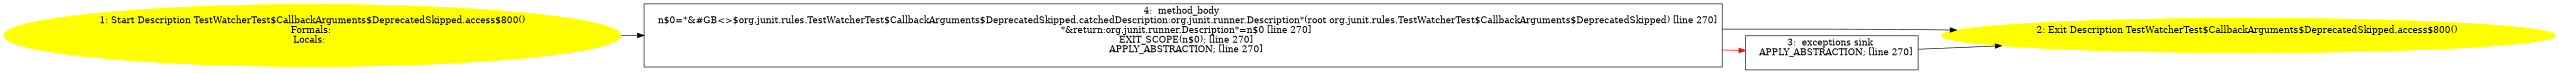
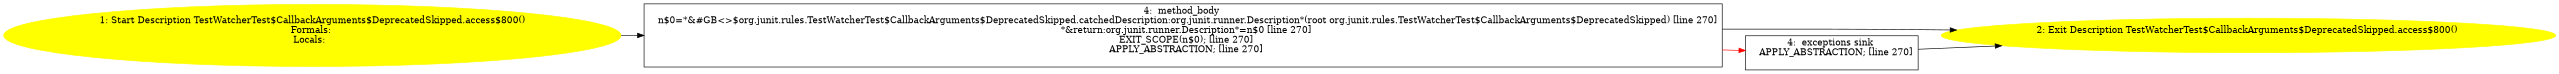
node "3:  exceptions sink APPLY_ABSTRACTION; [line 270]": label "3:  exceptions sink APPLY_ABSTRACTION; [line 270]" -> "4:  exceptions sink APPLY_ABSTRACTION; [line 270]"
